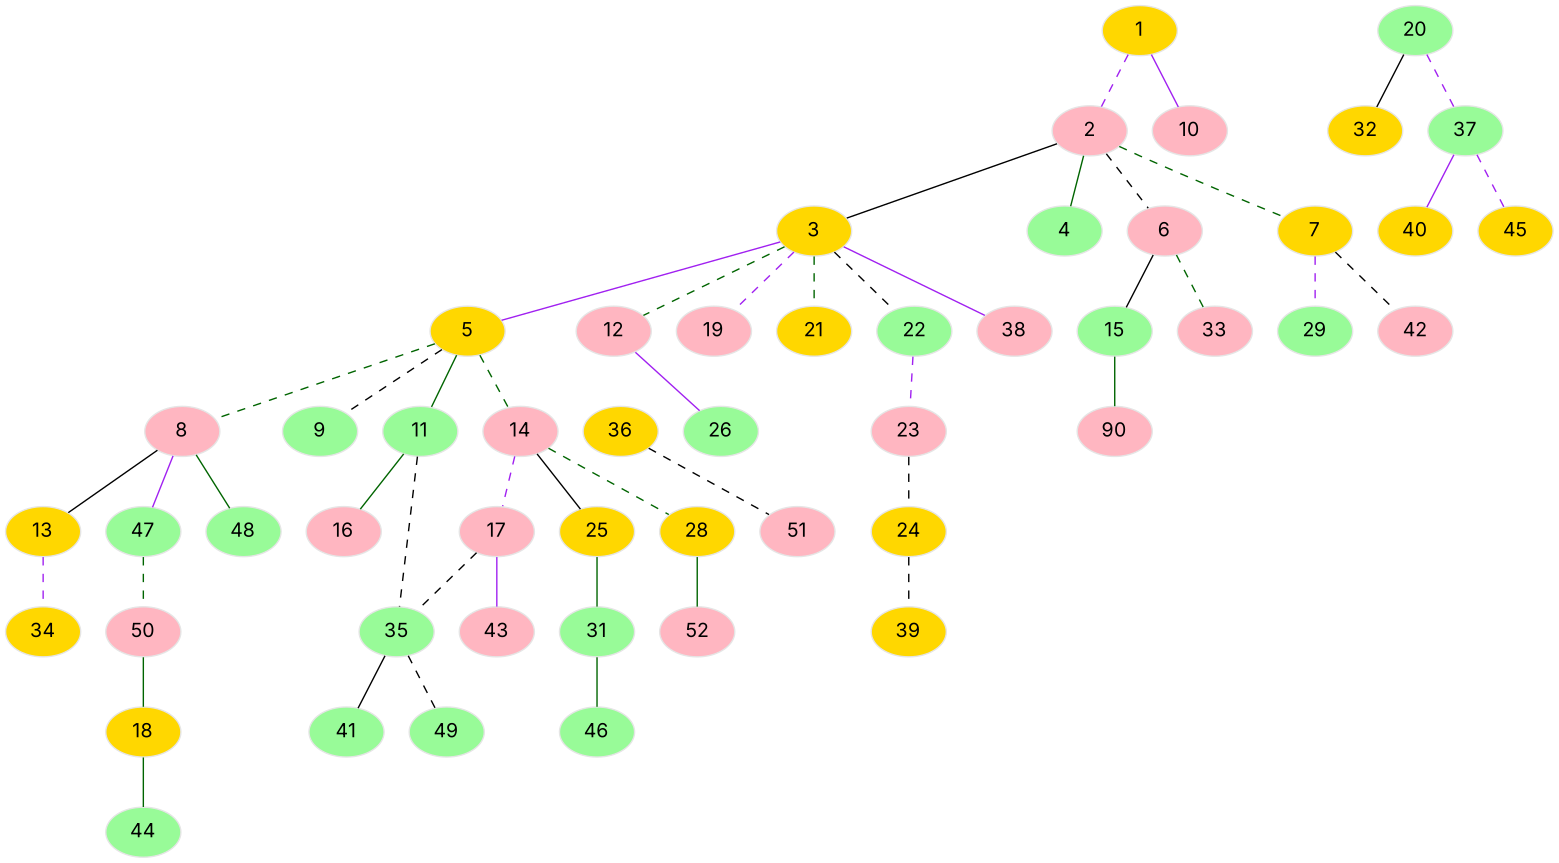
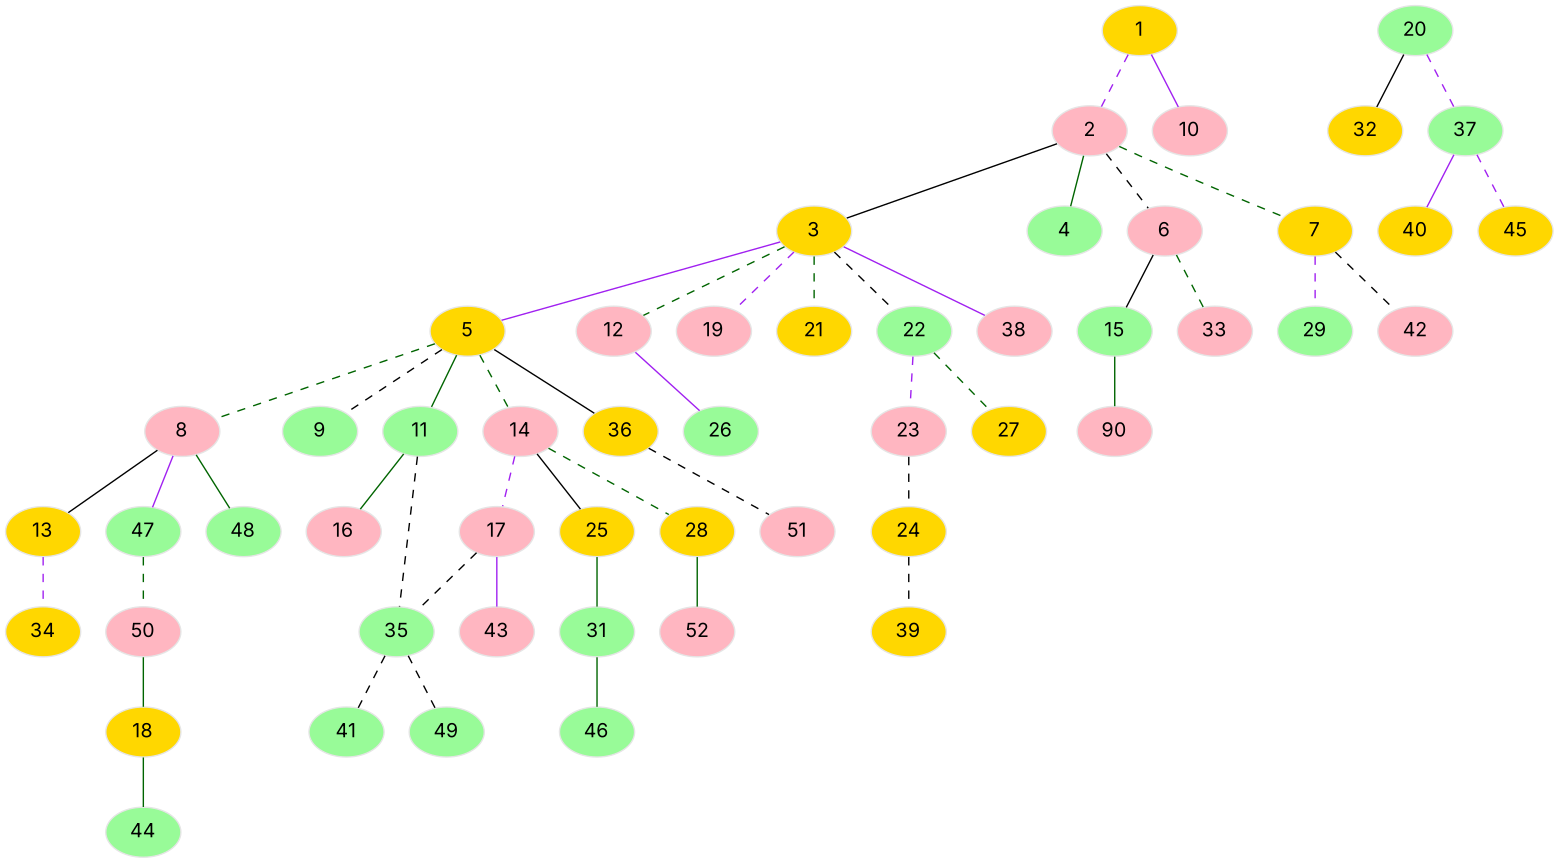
edge "5" -- "36": added
node "27": added
edge "35" -- "41": style solid -> dashed
